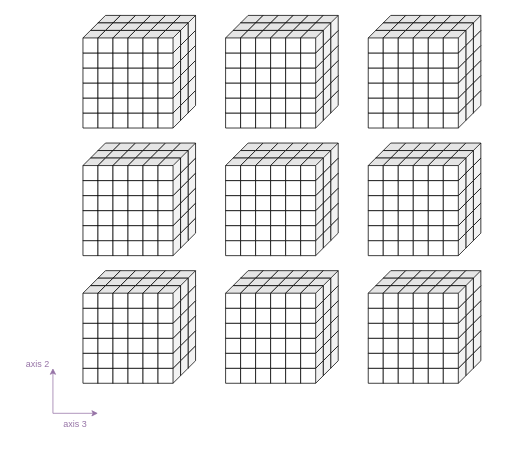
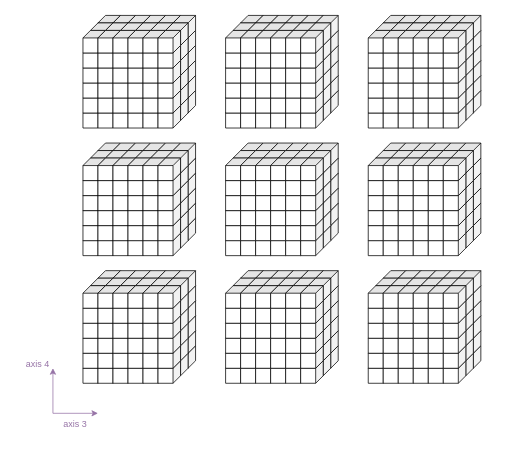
node "axis 2": label "axis 2" -> "axis 4"
